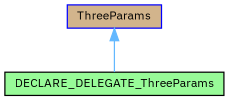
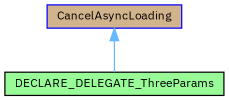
node "ThreeParams": label "ThreeParams" -> "CancelAsyncLoading"
